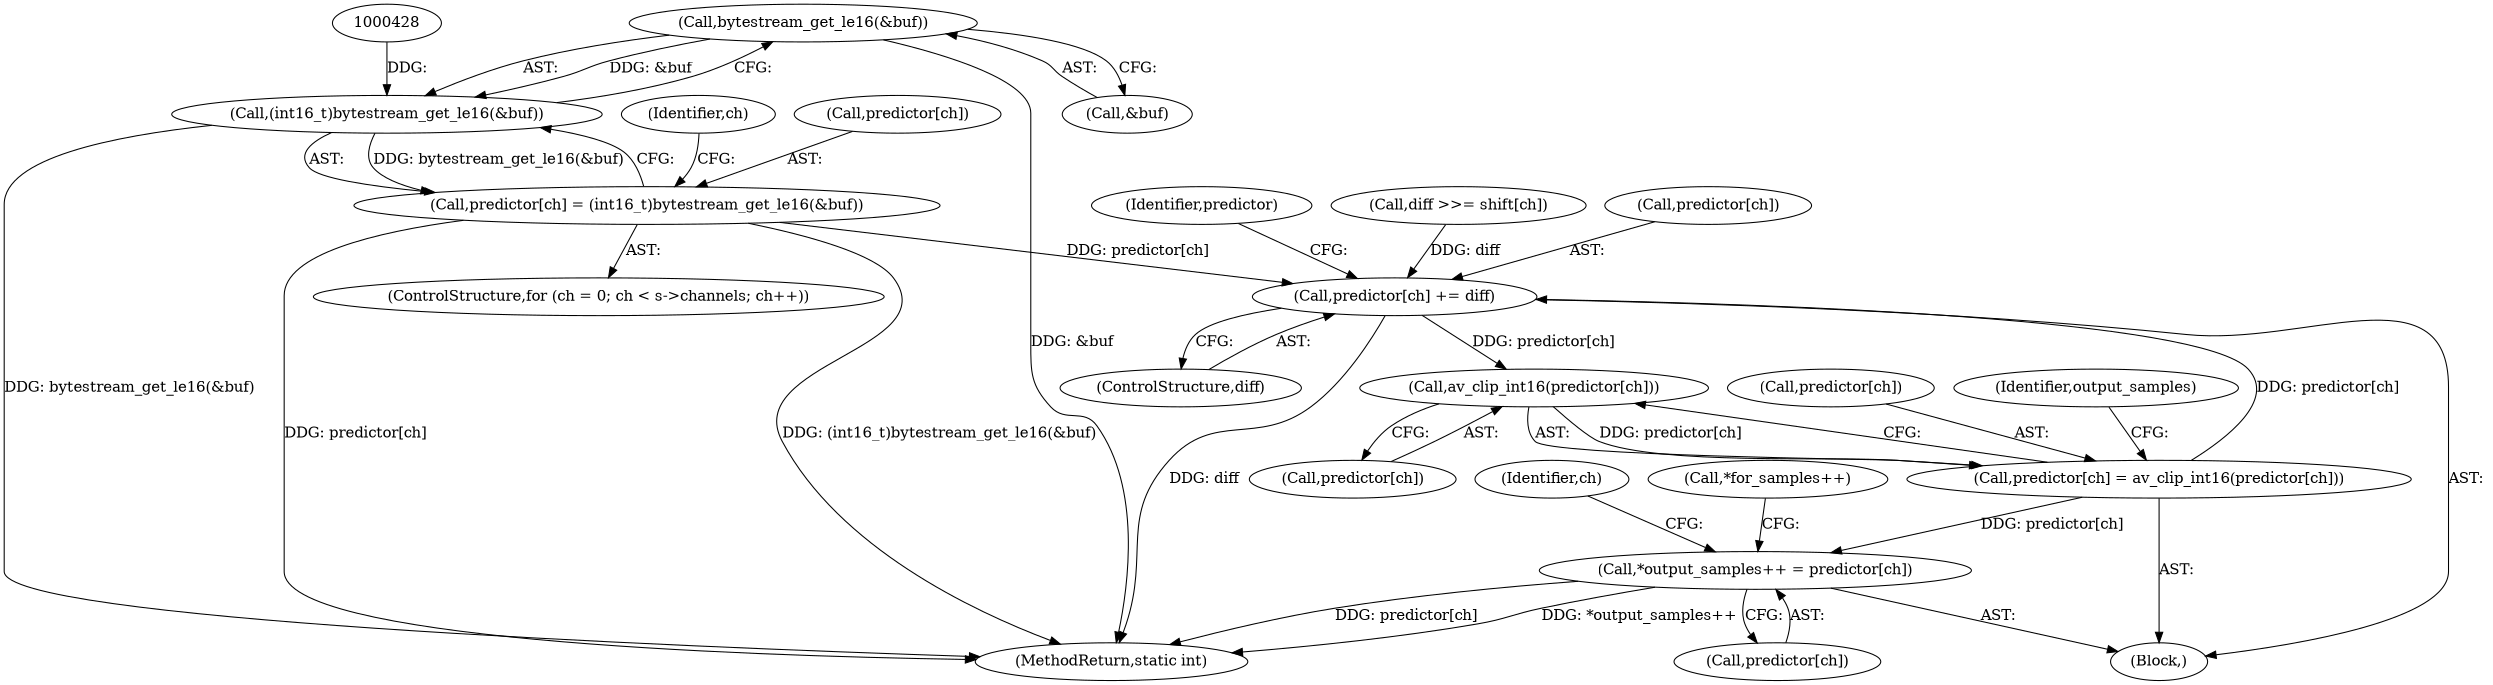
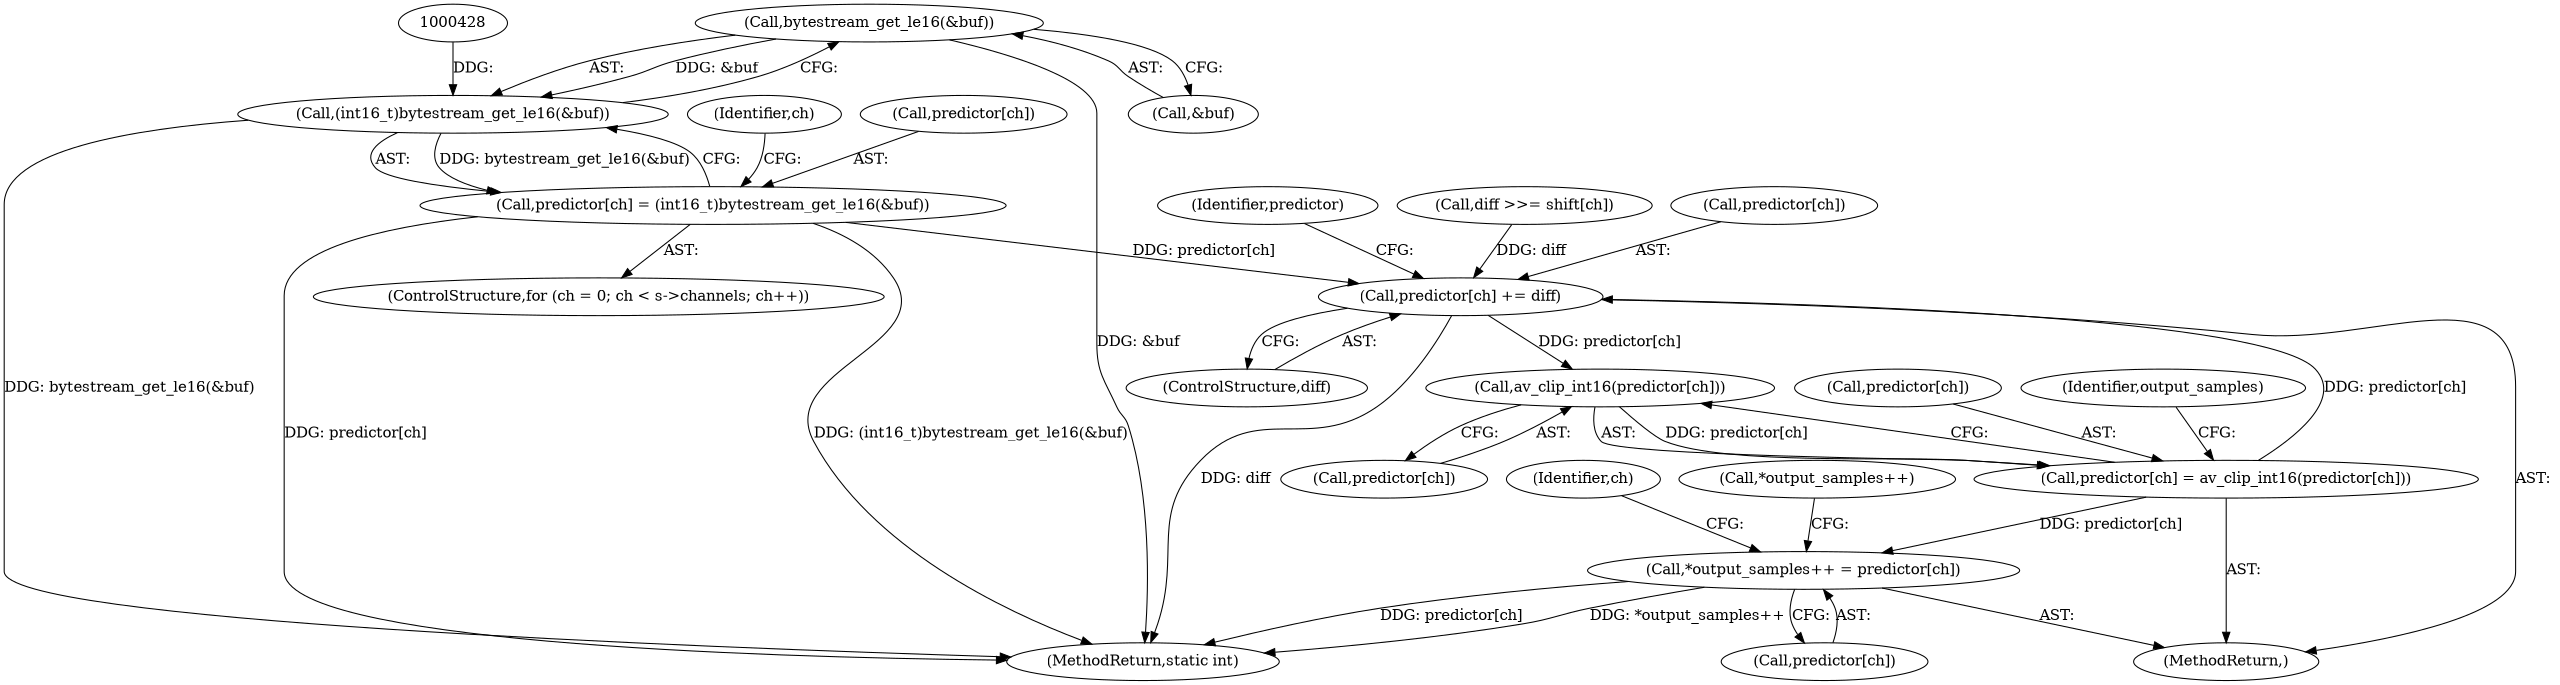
node "(Call,*for_samples++)": label "(Call,*for_samples++)" -> "(Call,*output_samples++)"
node "(Block,)": label "(Block,)" -> "(MethodReturn,)"
